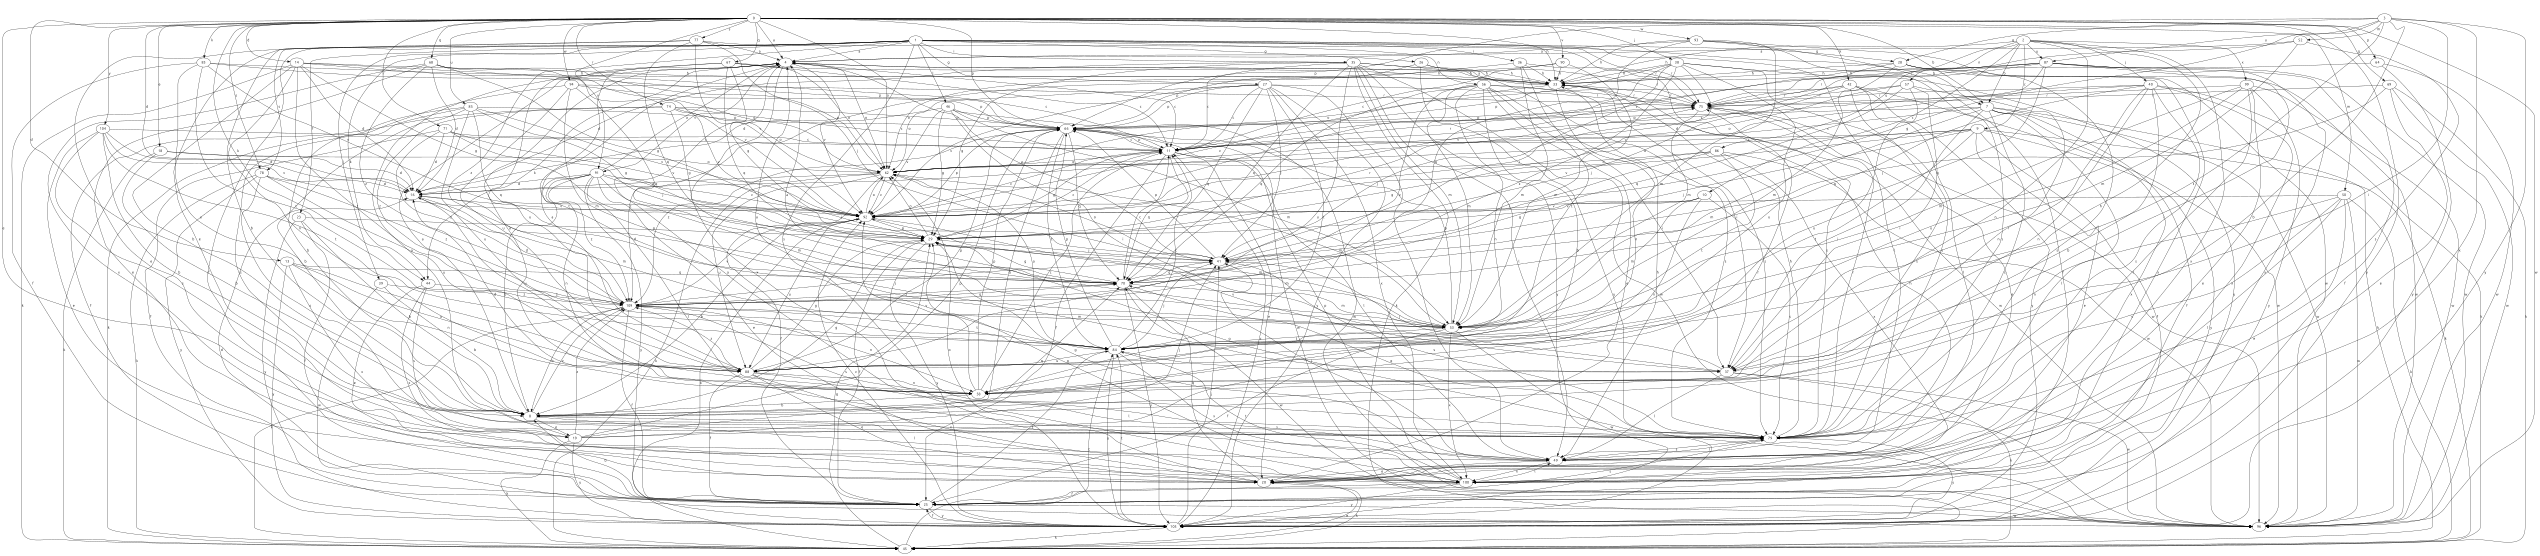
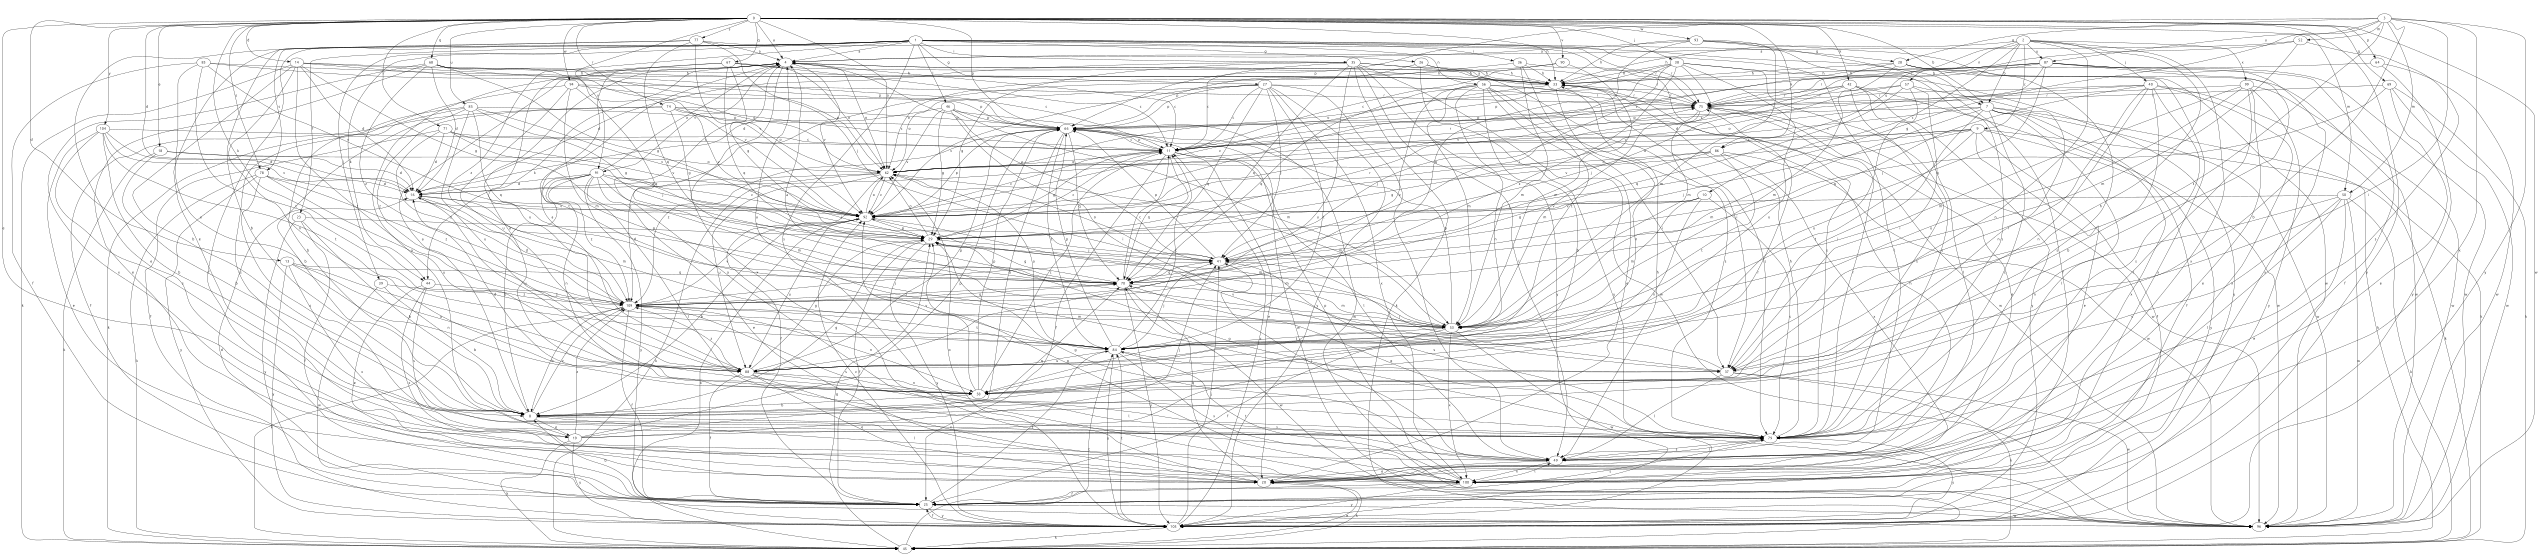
edge "0" -> "83": now "0" -> "86"
edge "90" -> "33": now "68" -> "33"
edge "3" -> "50": added, label "m"
edge "35" -> "53": now "75" -> "53"
